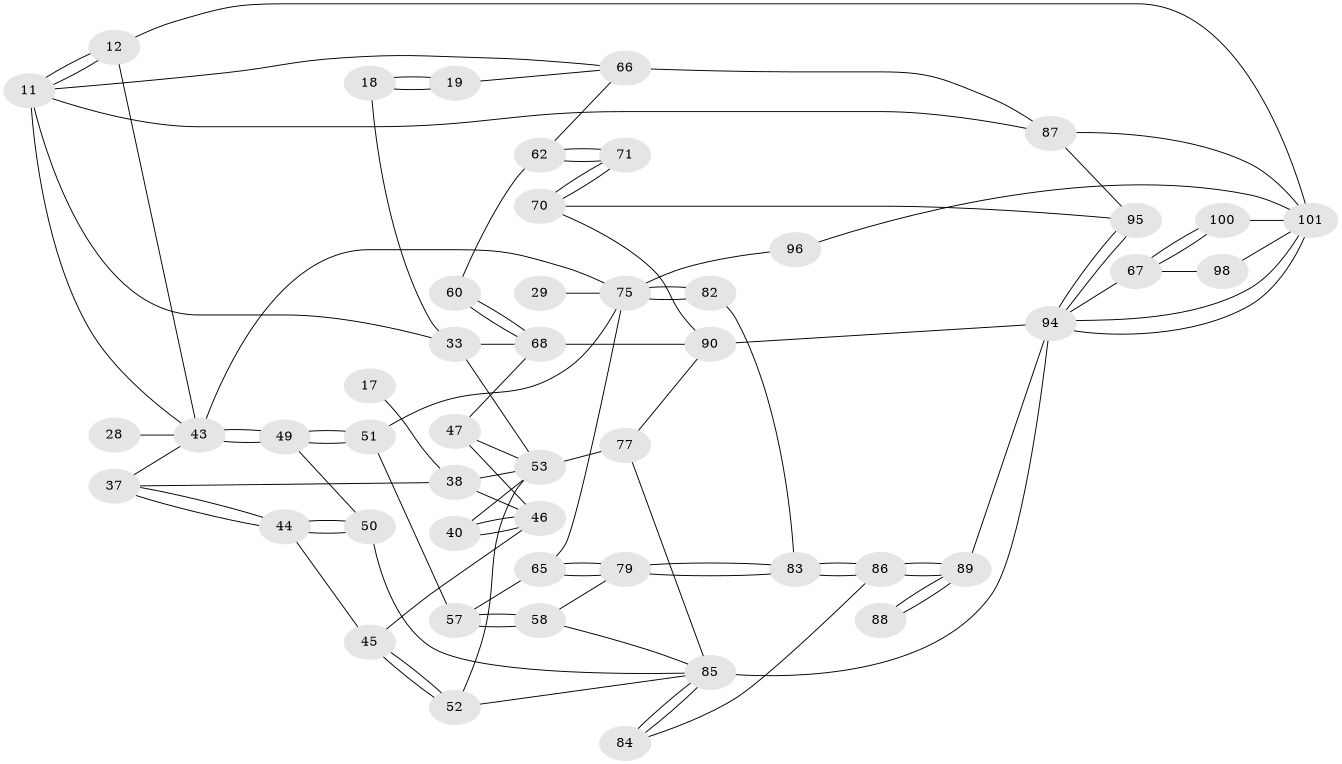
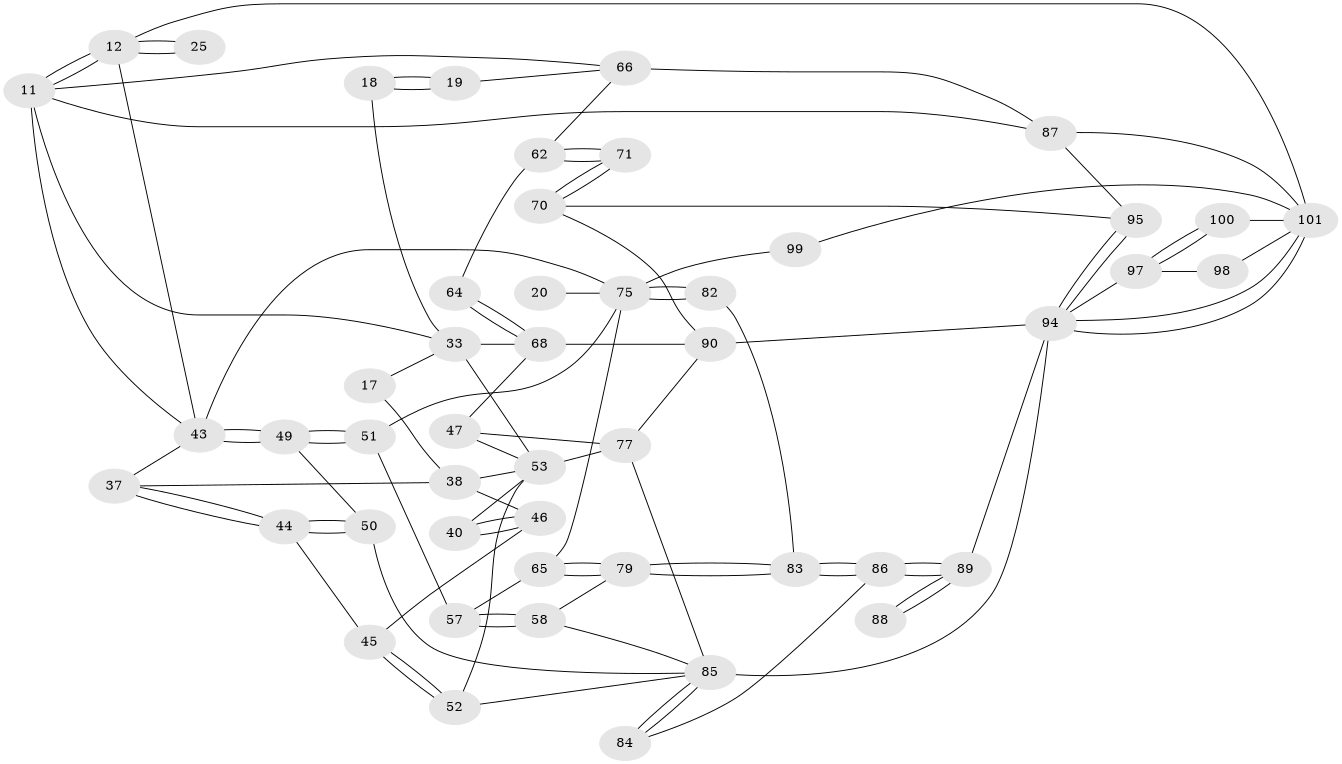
node "25": added
node "96": label "96" -> "99"
node "67": label "67" -> "97"
node "60": label "60" -> "64"
node "29": label "29" -> "20"
edge "33" -- "17": added
node "28": removed
edge "47" -- "46": now "47" -- "77"
